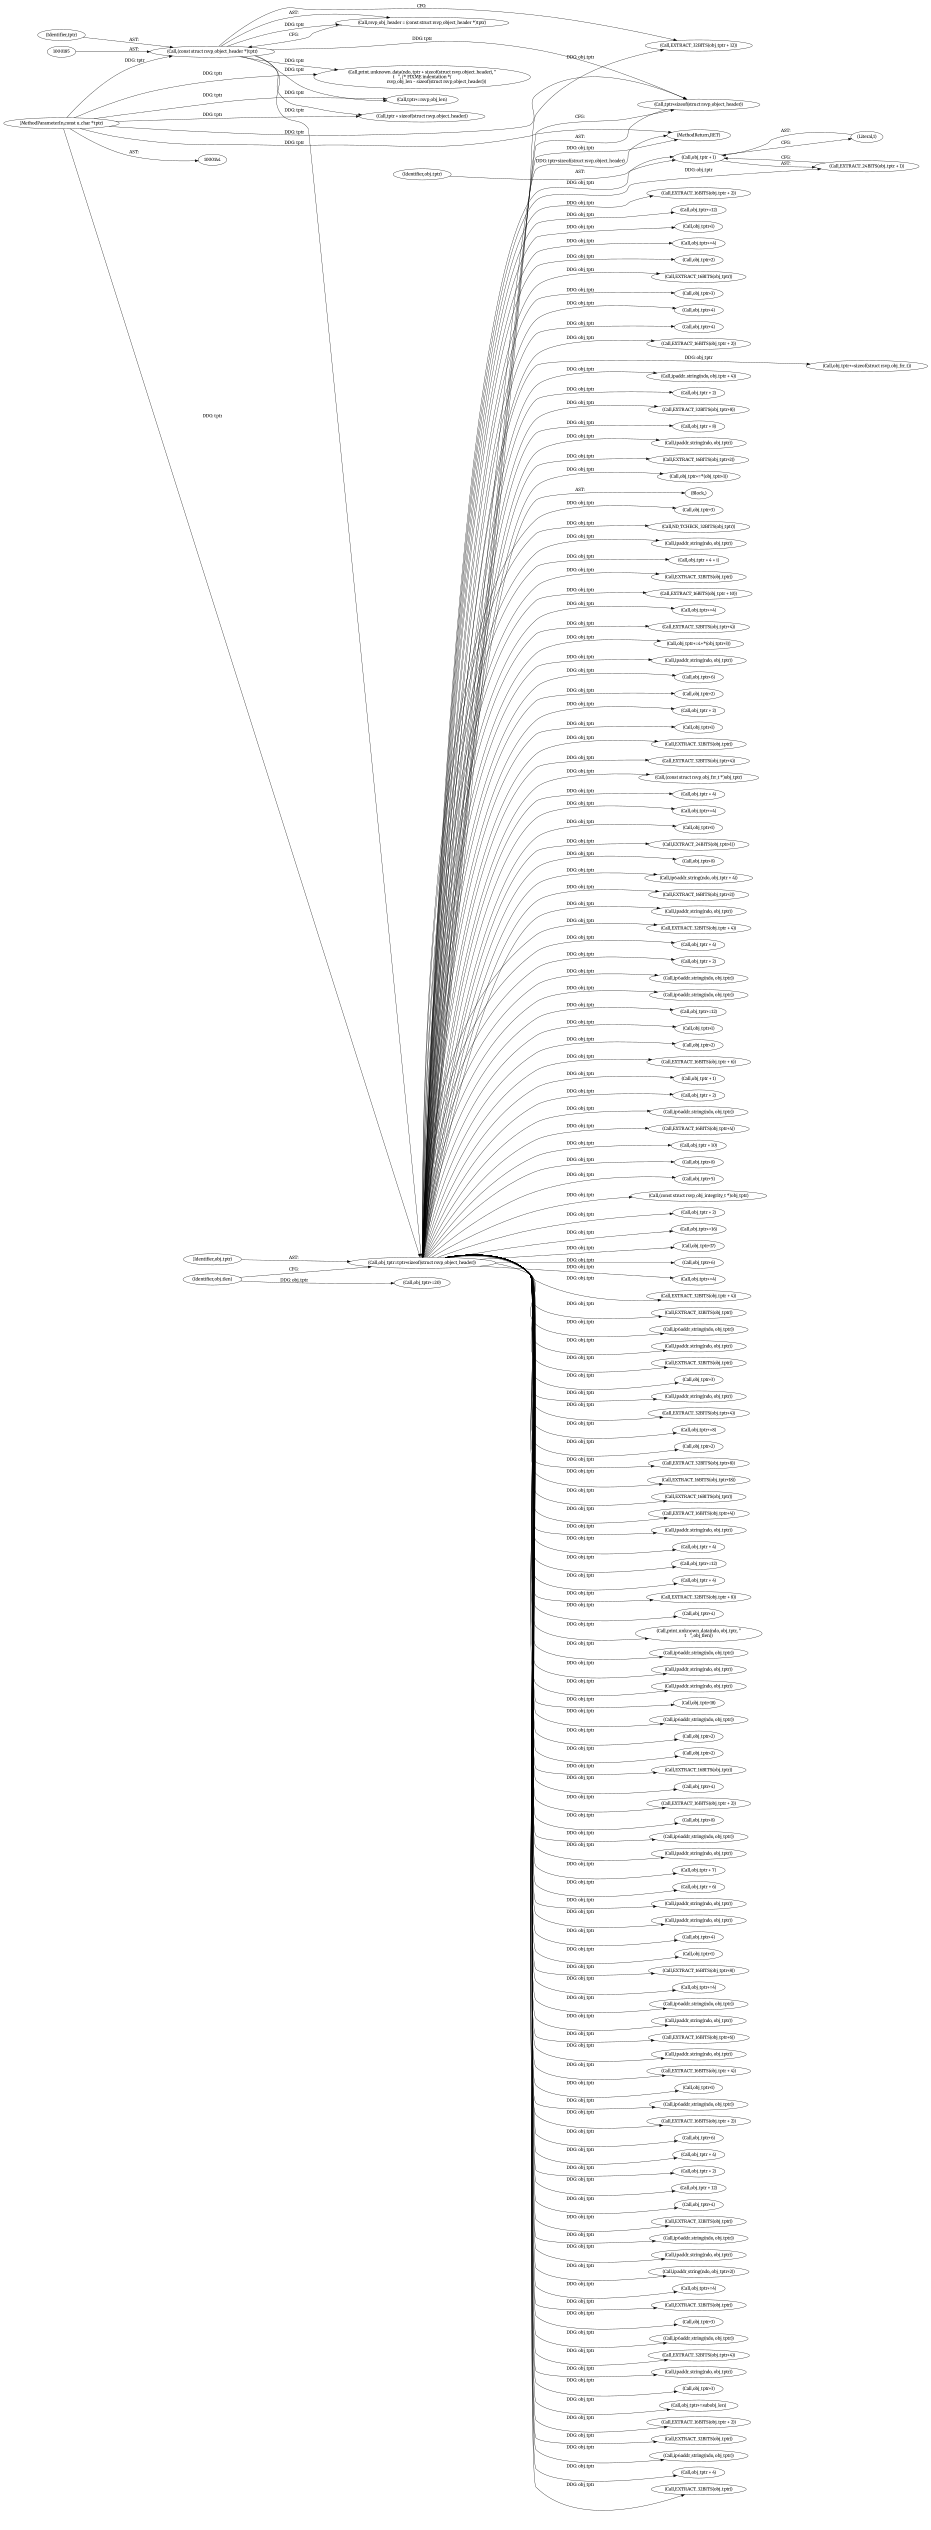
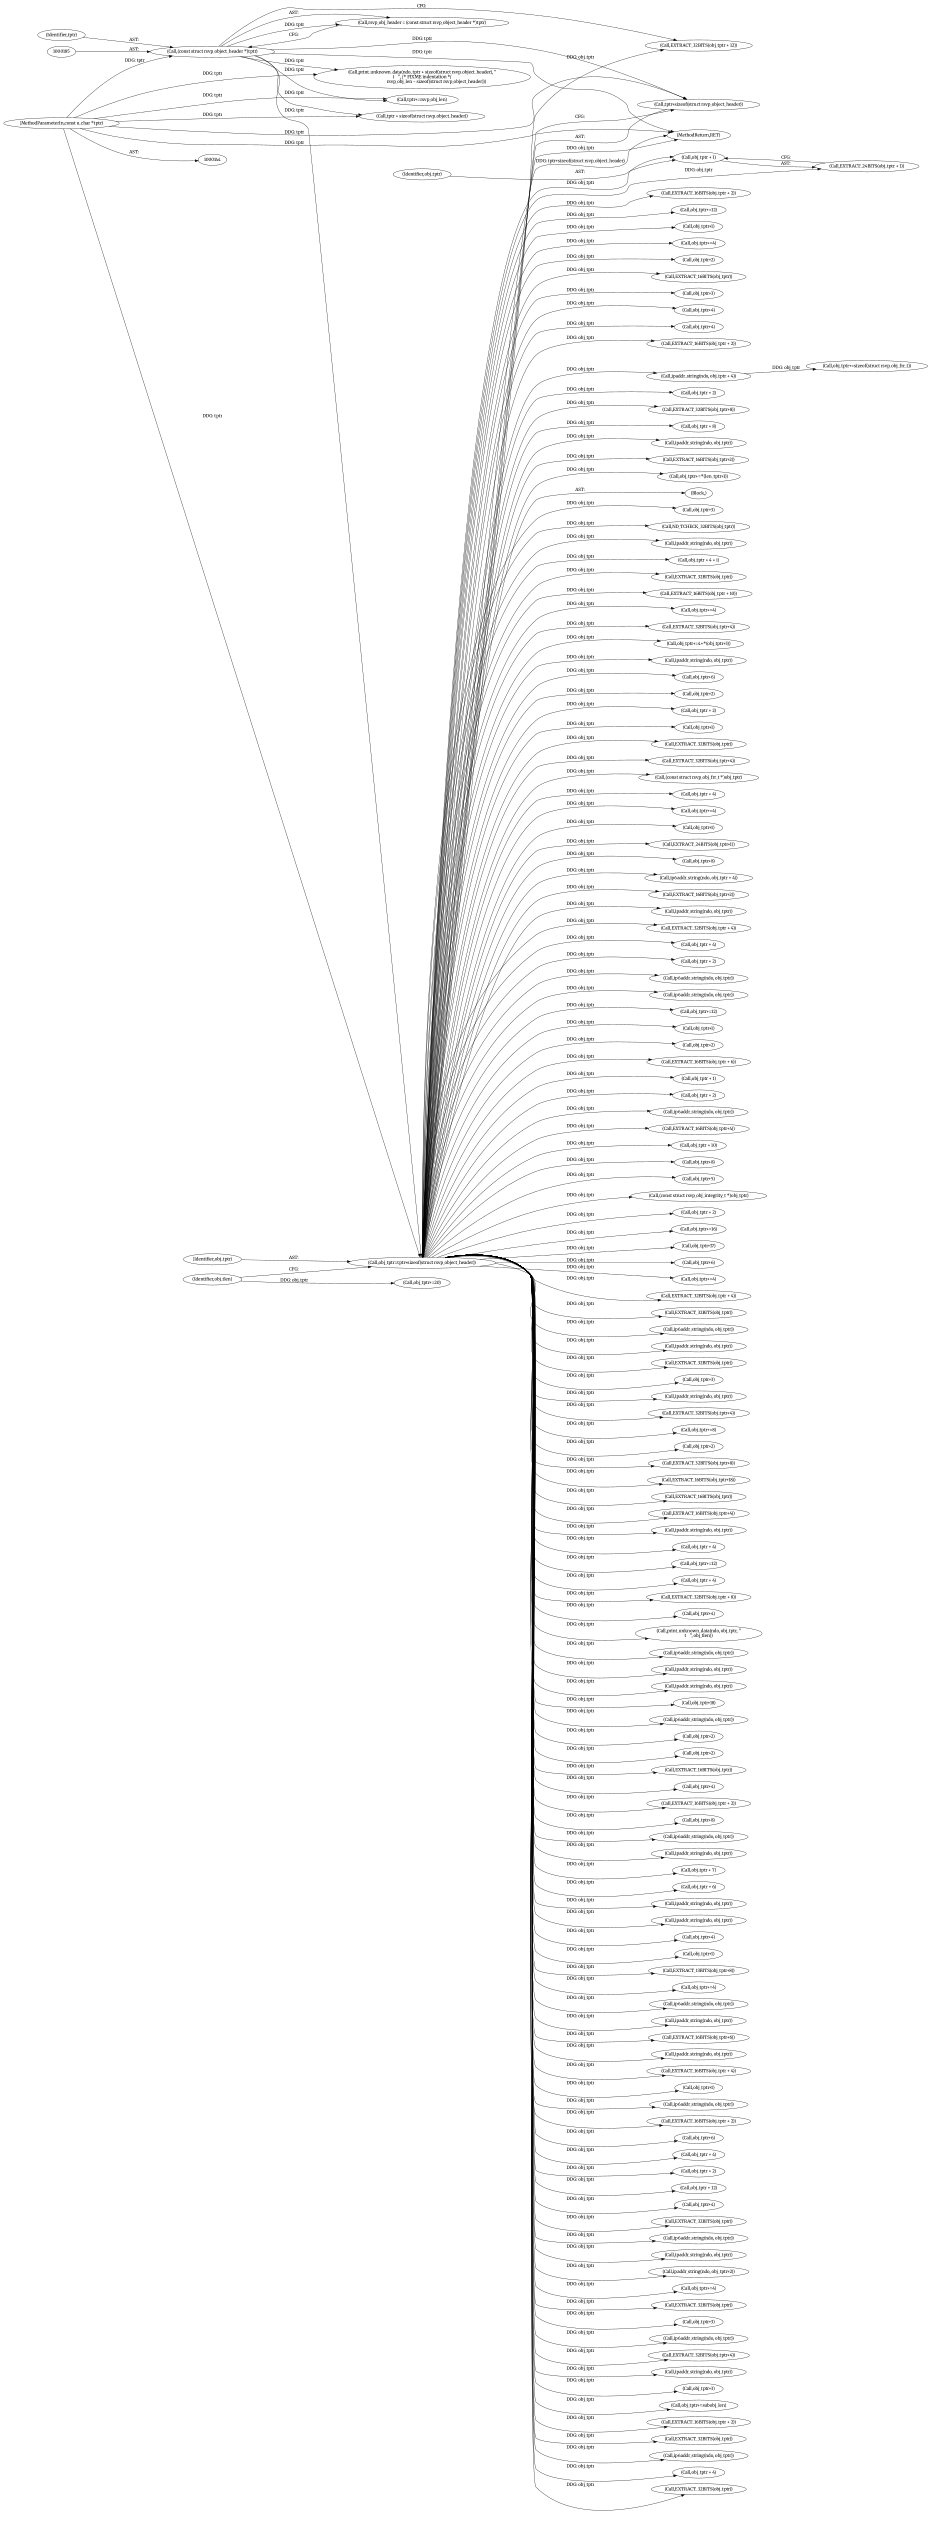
edge "(Call,(const struct rsvp_object_header *)tptr)" -> "(MethodReturn,RET)": added, label "DDG: tptr"
node "(Literal,1)": removed
edge "(Call,obj_tptr=tptr+sizeof(struct rsvp_object_header))" -> "(Call,obj_tptr+=sizeof(struct rsvp_obj_frr_t))": now "(Call,ipaddr_string(ndo, obj_tptr + 4))" -> "(Call,obj_tptr+=sizeof(struct rsvp_obj_frr_t))"
node "(Call,obj_tptr+=*(obj_tptr+1))": label "(Call,obj_tptr+=*(obj_tptr+1))" -> "(Call,obj_tptr+=*(len_tptr+1))"
node "(Call,EXTRACT_16BITS(obj_tptr+8))": label "(Call,EXTRACT_16BITS(obj_tptr+8))" -> "(Call,EXTRACT_13BITS(obj_tptr+8))"
